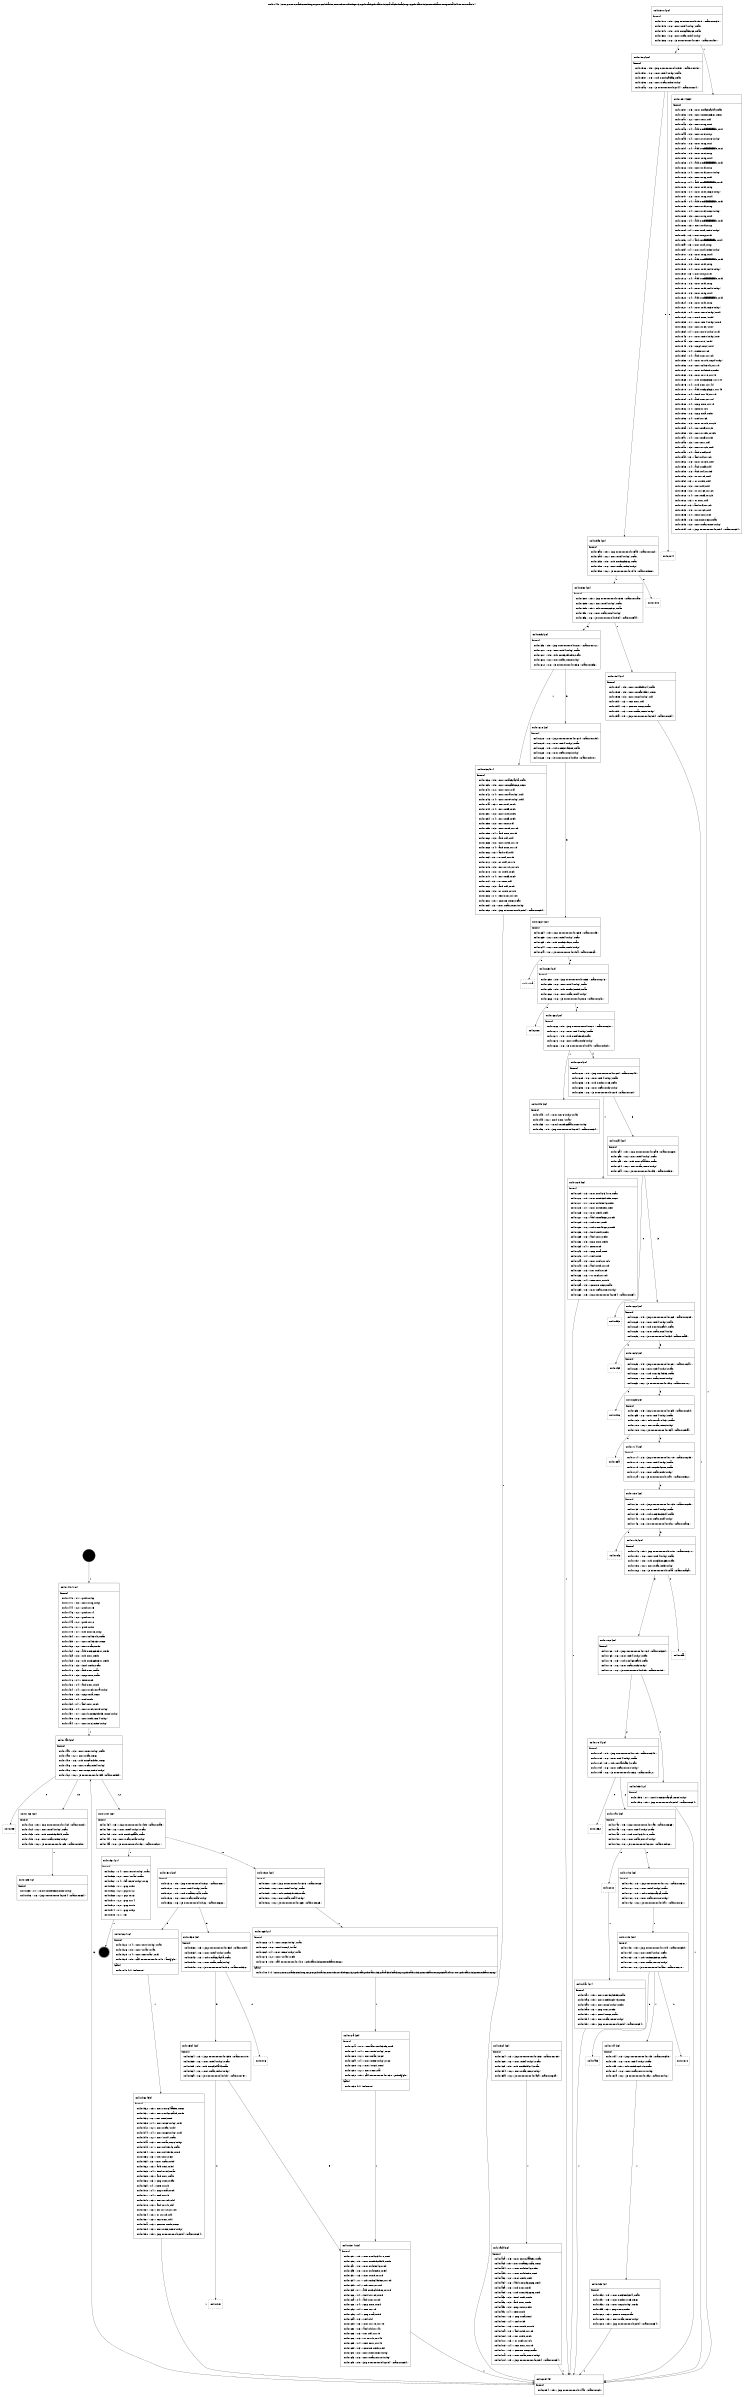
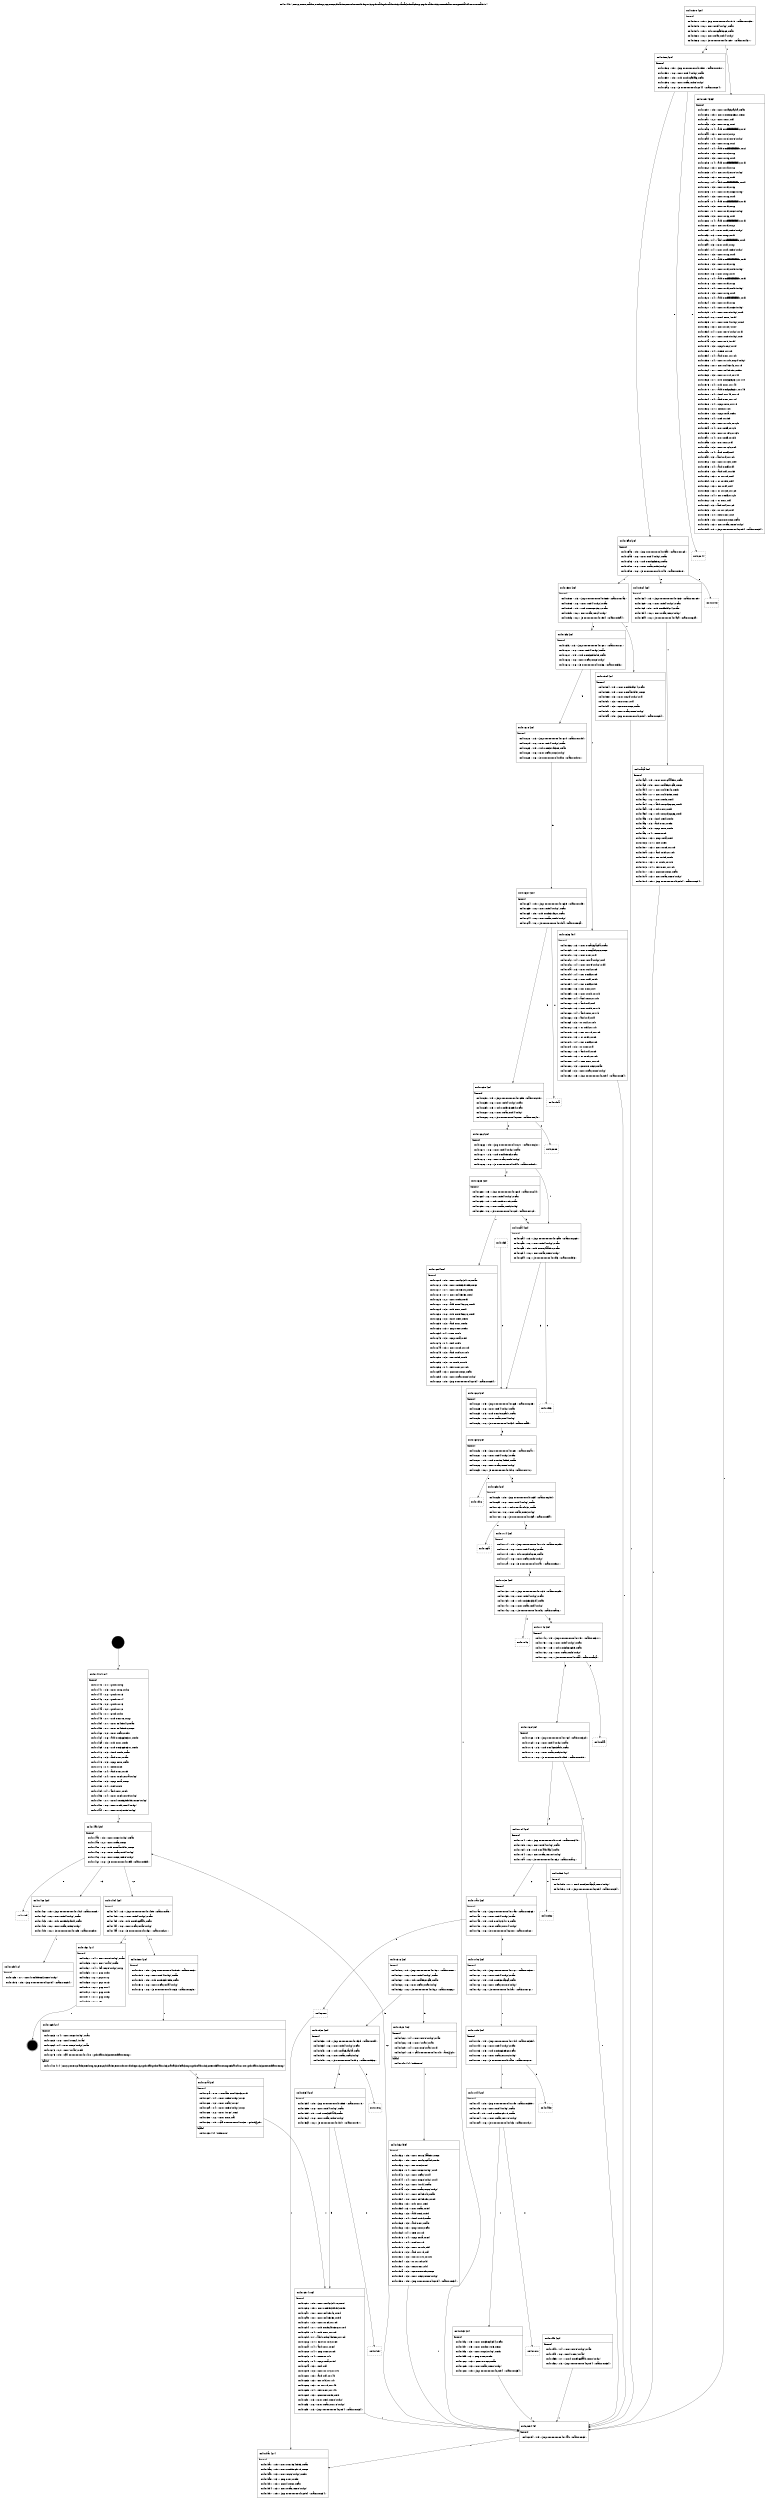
edge "0x4015a8 [28]" -> "0x4015c4 [28]": added, label "8"
edge "0x40166c [28]" -> "0x401f4b [22]": now "0x40166c [28]" -> "0x4016a4 [28]"
edge "0x4016c0 [28]" -> "0x401f3f": reversed
edge "0x4017d8 [28]" -> "0x401810": now "0x4017f4 [28]" -> "0x401810"
edge "0x401ba1 [27]" -> "0x402094 [5]": reversed
